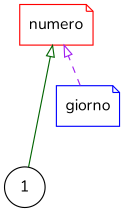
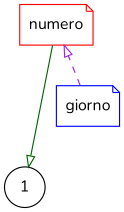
edge "1" -> "numero": reversed
